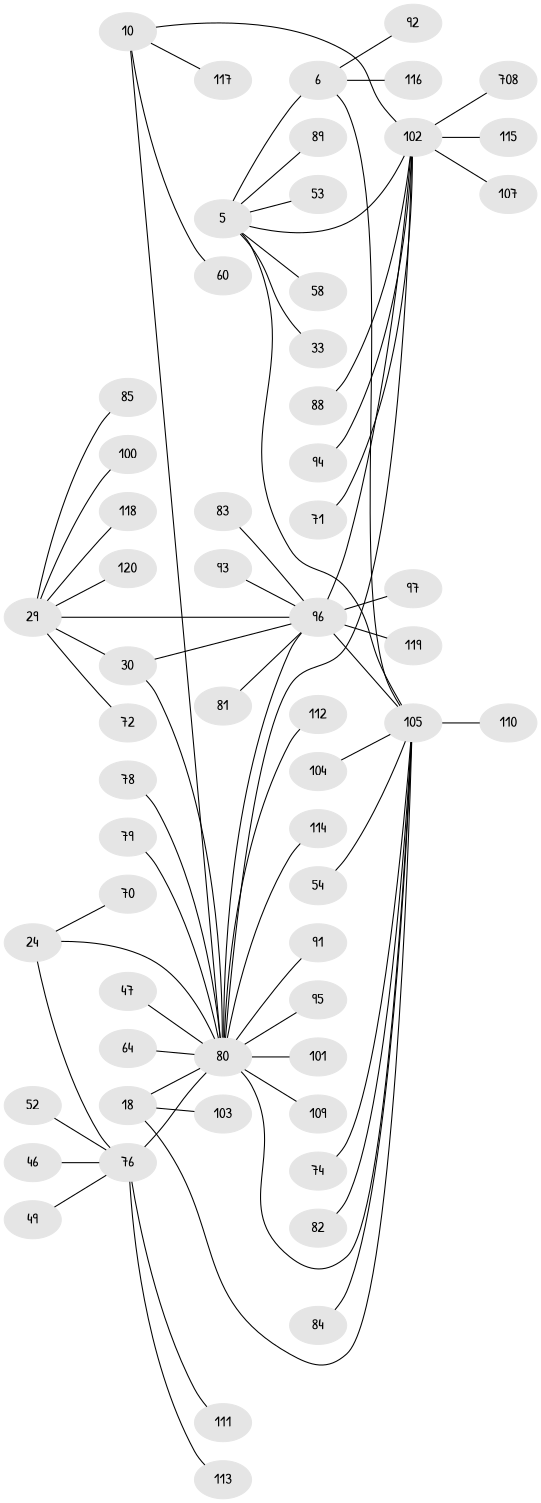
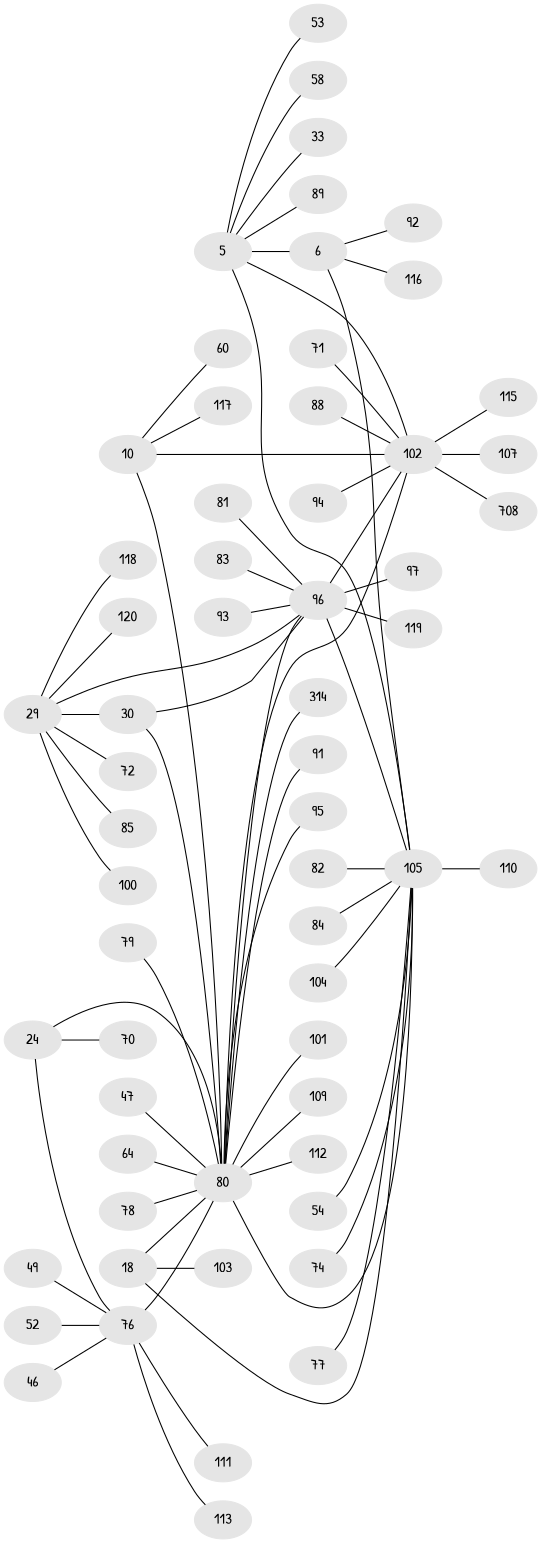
node "114": label "114" -> "314"
node "77": added
